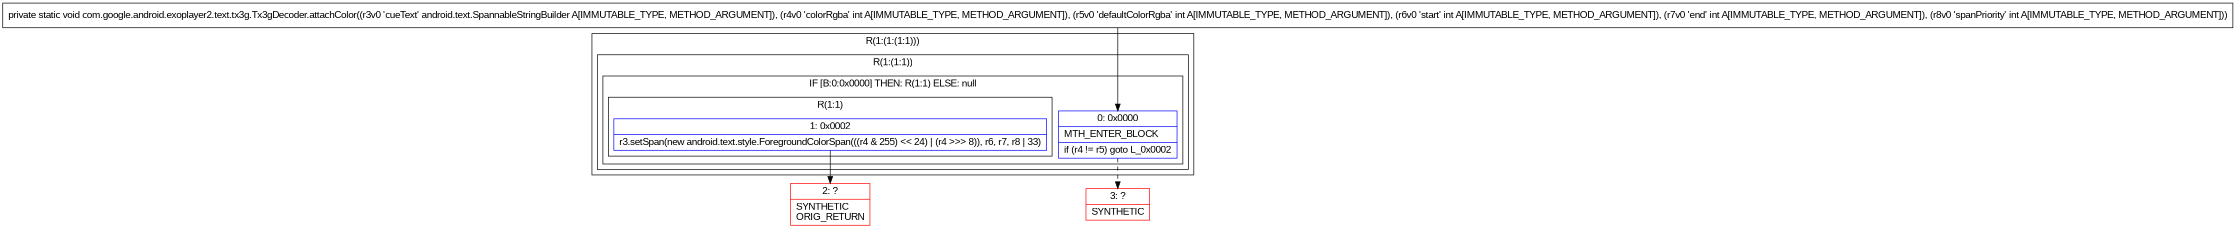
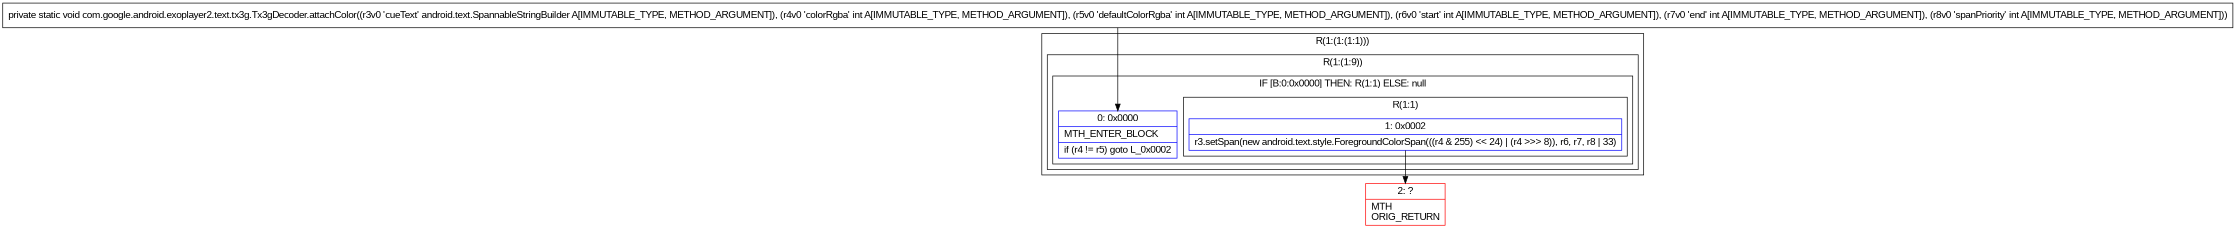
cluster "R(1:(1:1))": label "R(1:(1:1))" -> "R(1:(1:9))"
node "3: ?": removed
node "2: ?": text "SYNTHETIC" -> "MTH"
